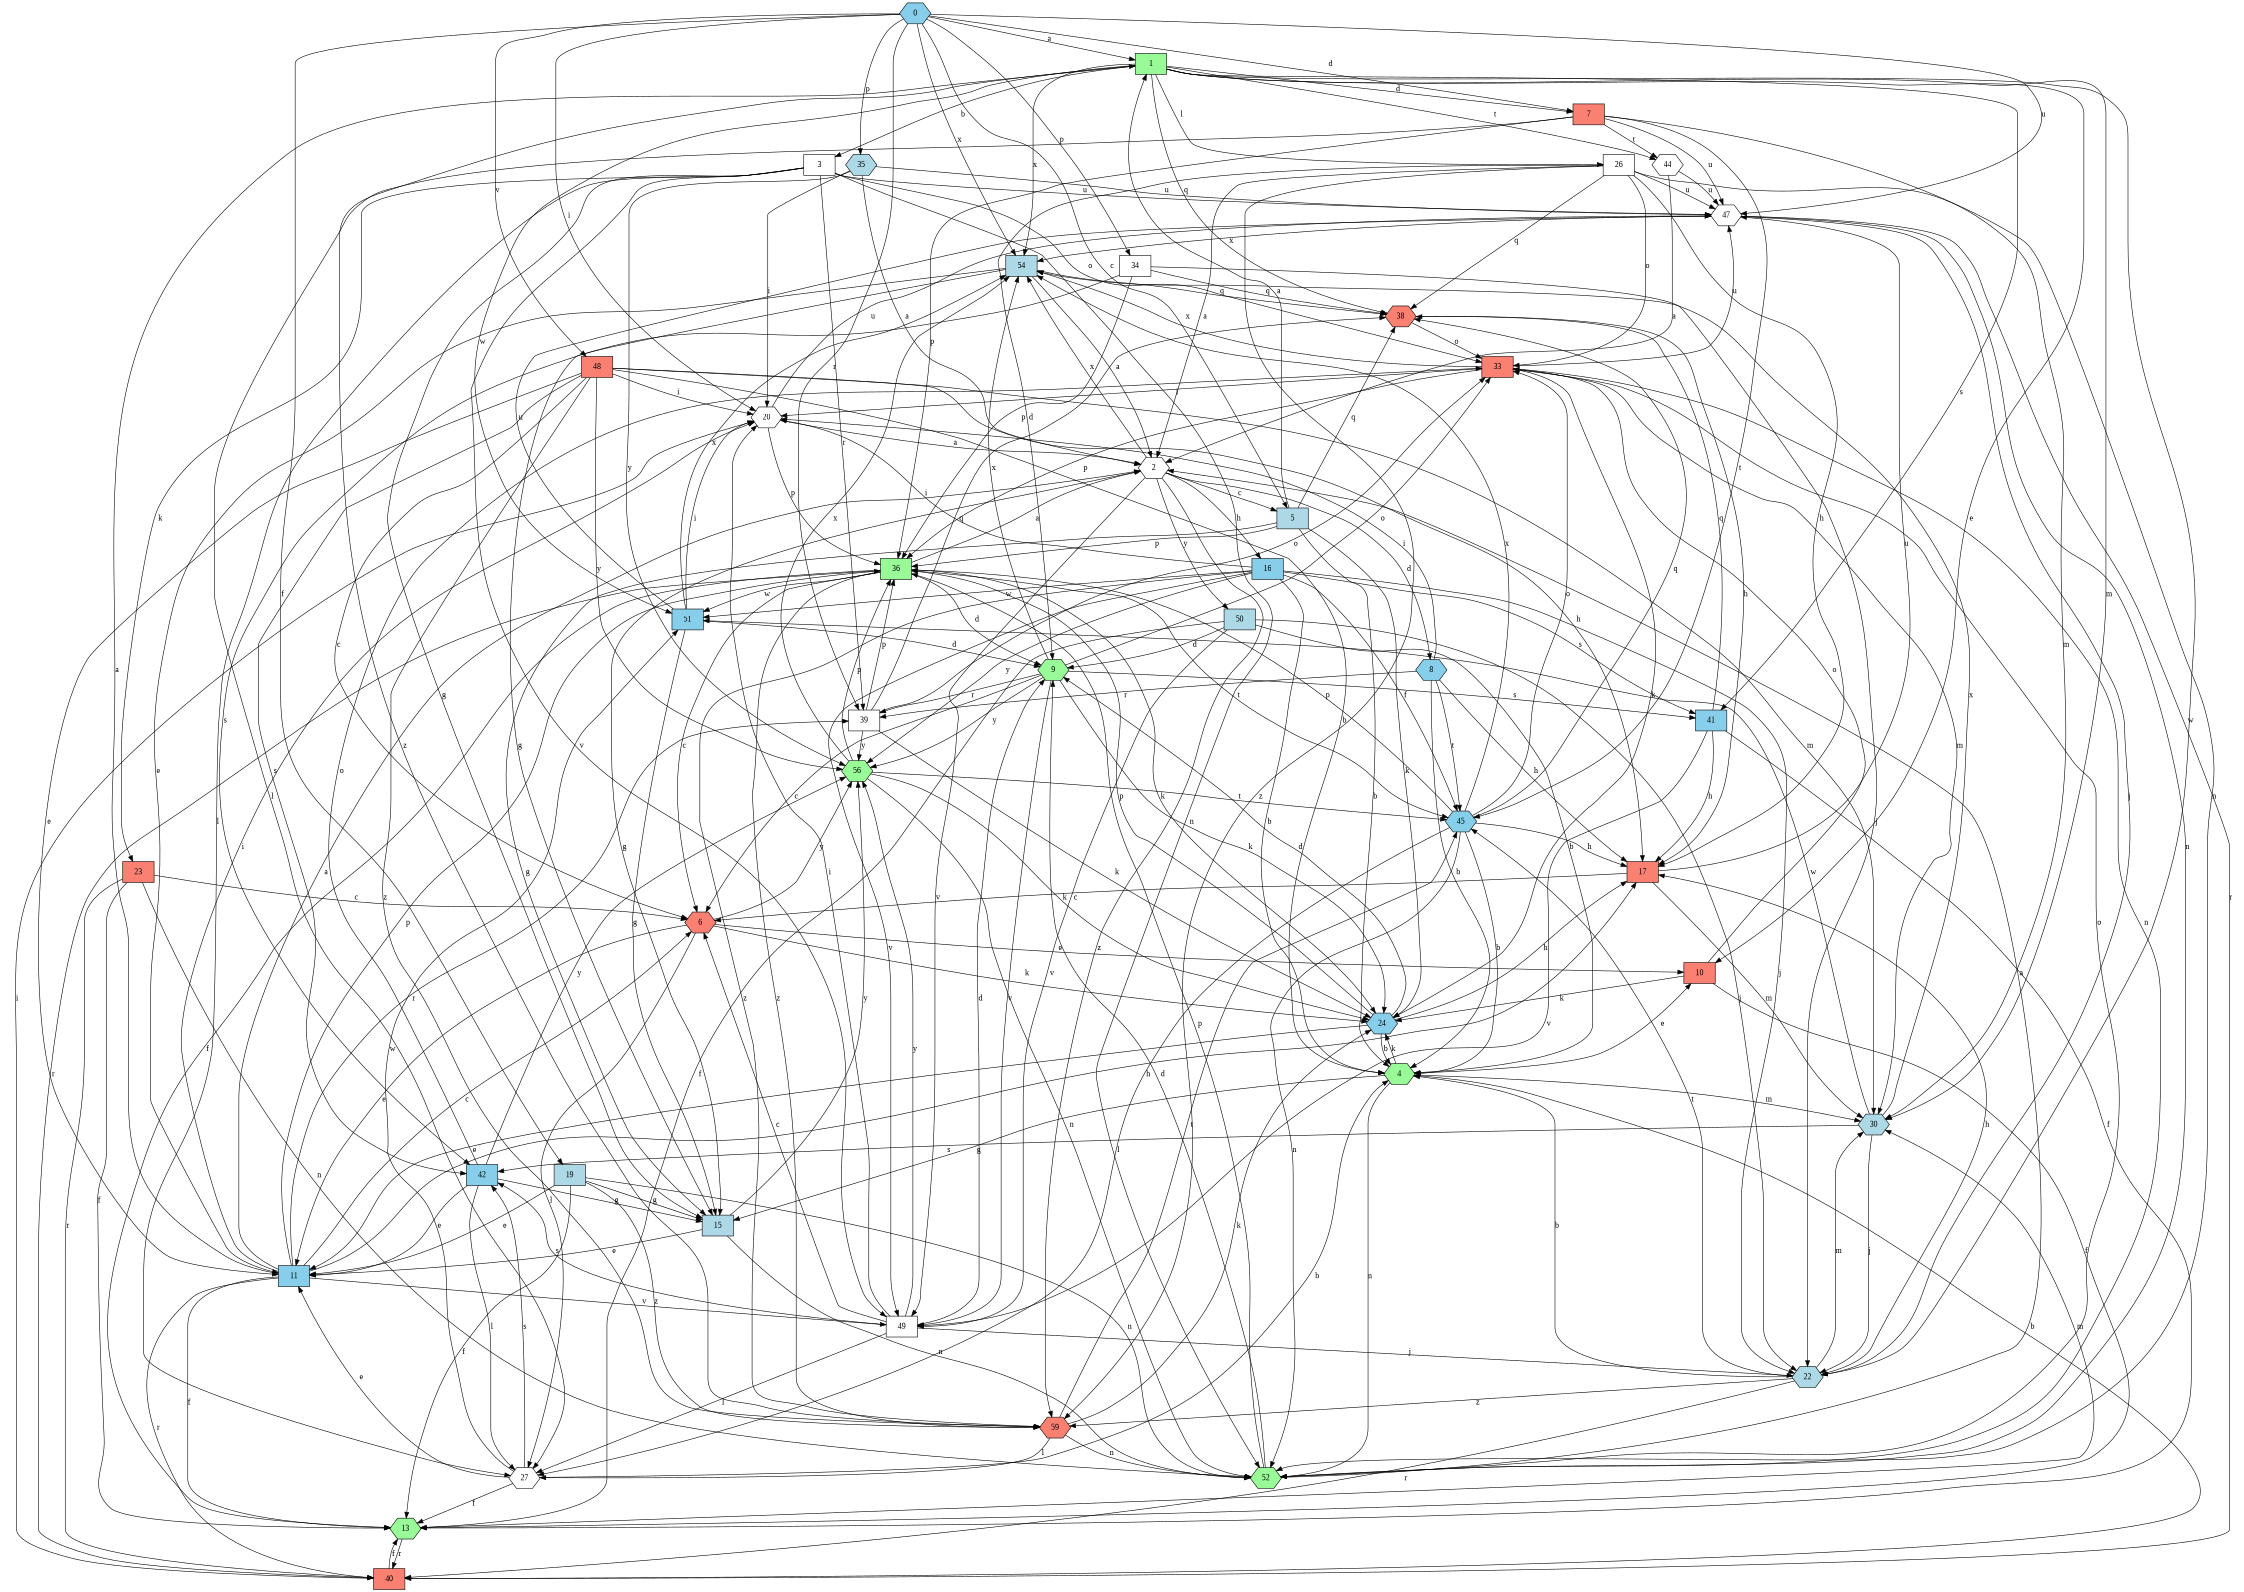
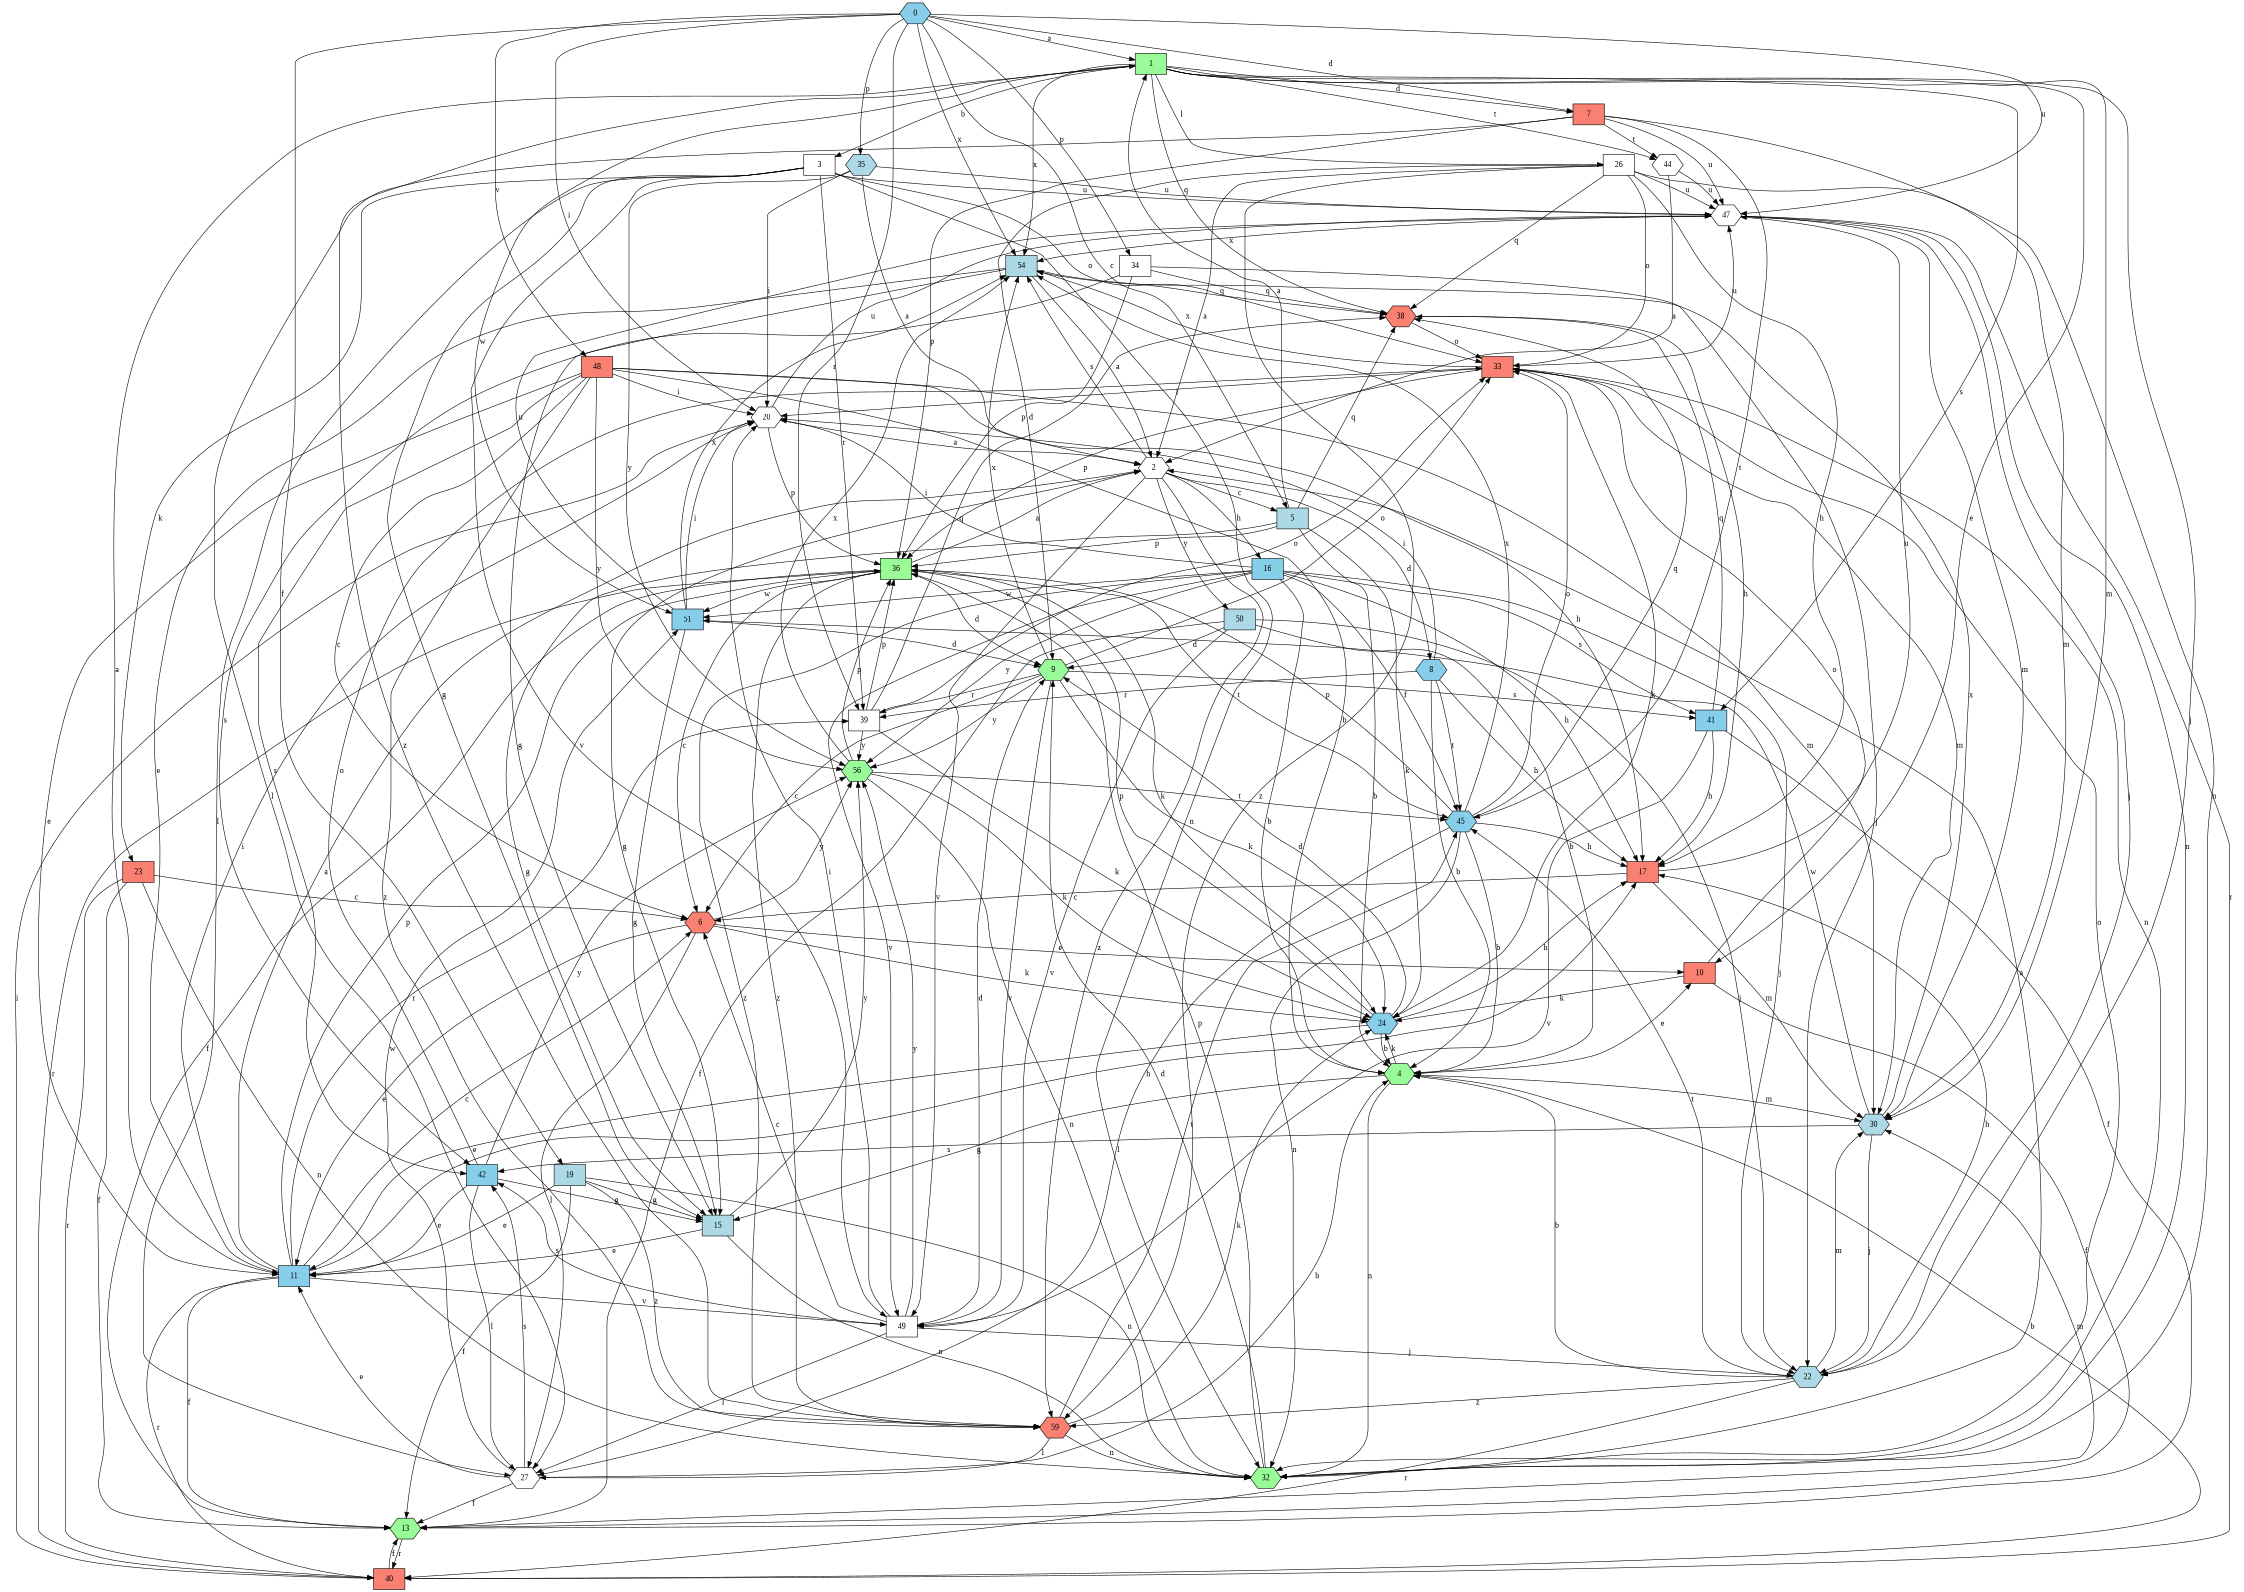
edge "2" -> "54": label "x" -> "s"
edge "47" -> "30": added, label "m"
edge "16" -> "17": added, label "h"
edge "1" -> "22": label "w" -> "j"
node "52": label "52" -> "32"
